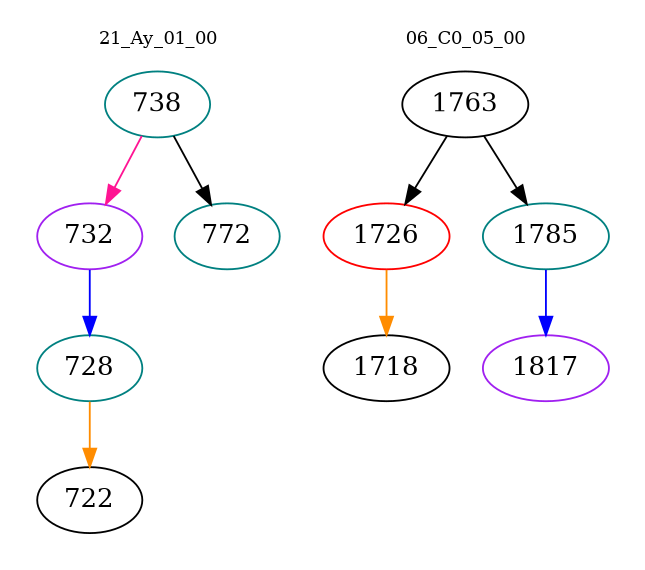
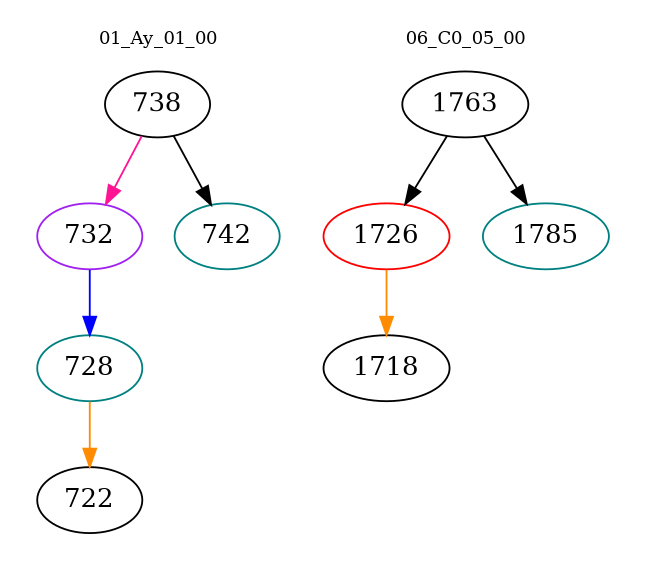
cluster "21_Ay_01_00": label "21_Ay_01_00" -> "01_Ay_01_00"
node "738": color teal -> black
node "772": label "772" -> "742"
node "1817": removed
